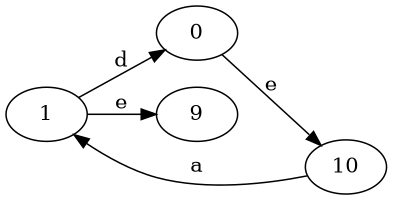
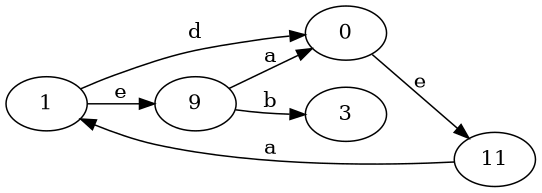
edge "9" -> "0": added, label "a"
node "3": added
node "10": label "10" -> "11"
